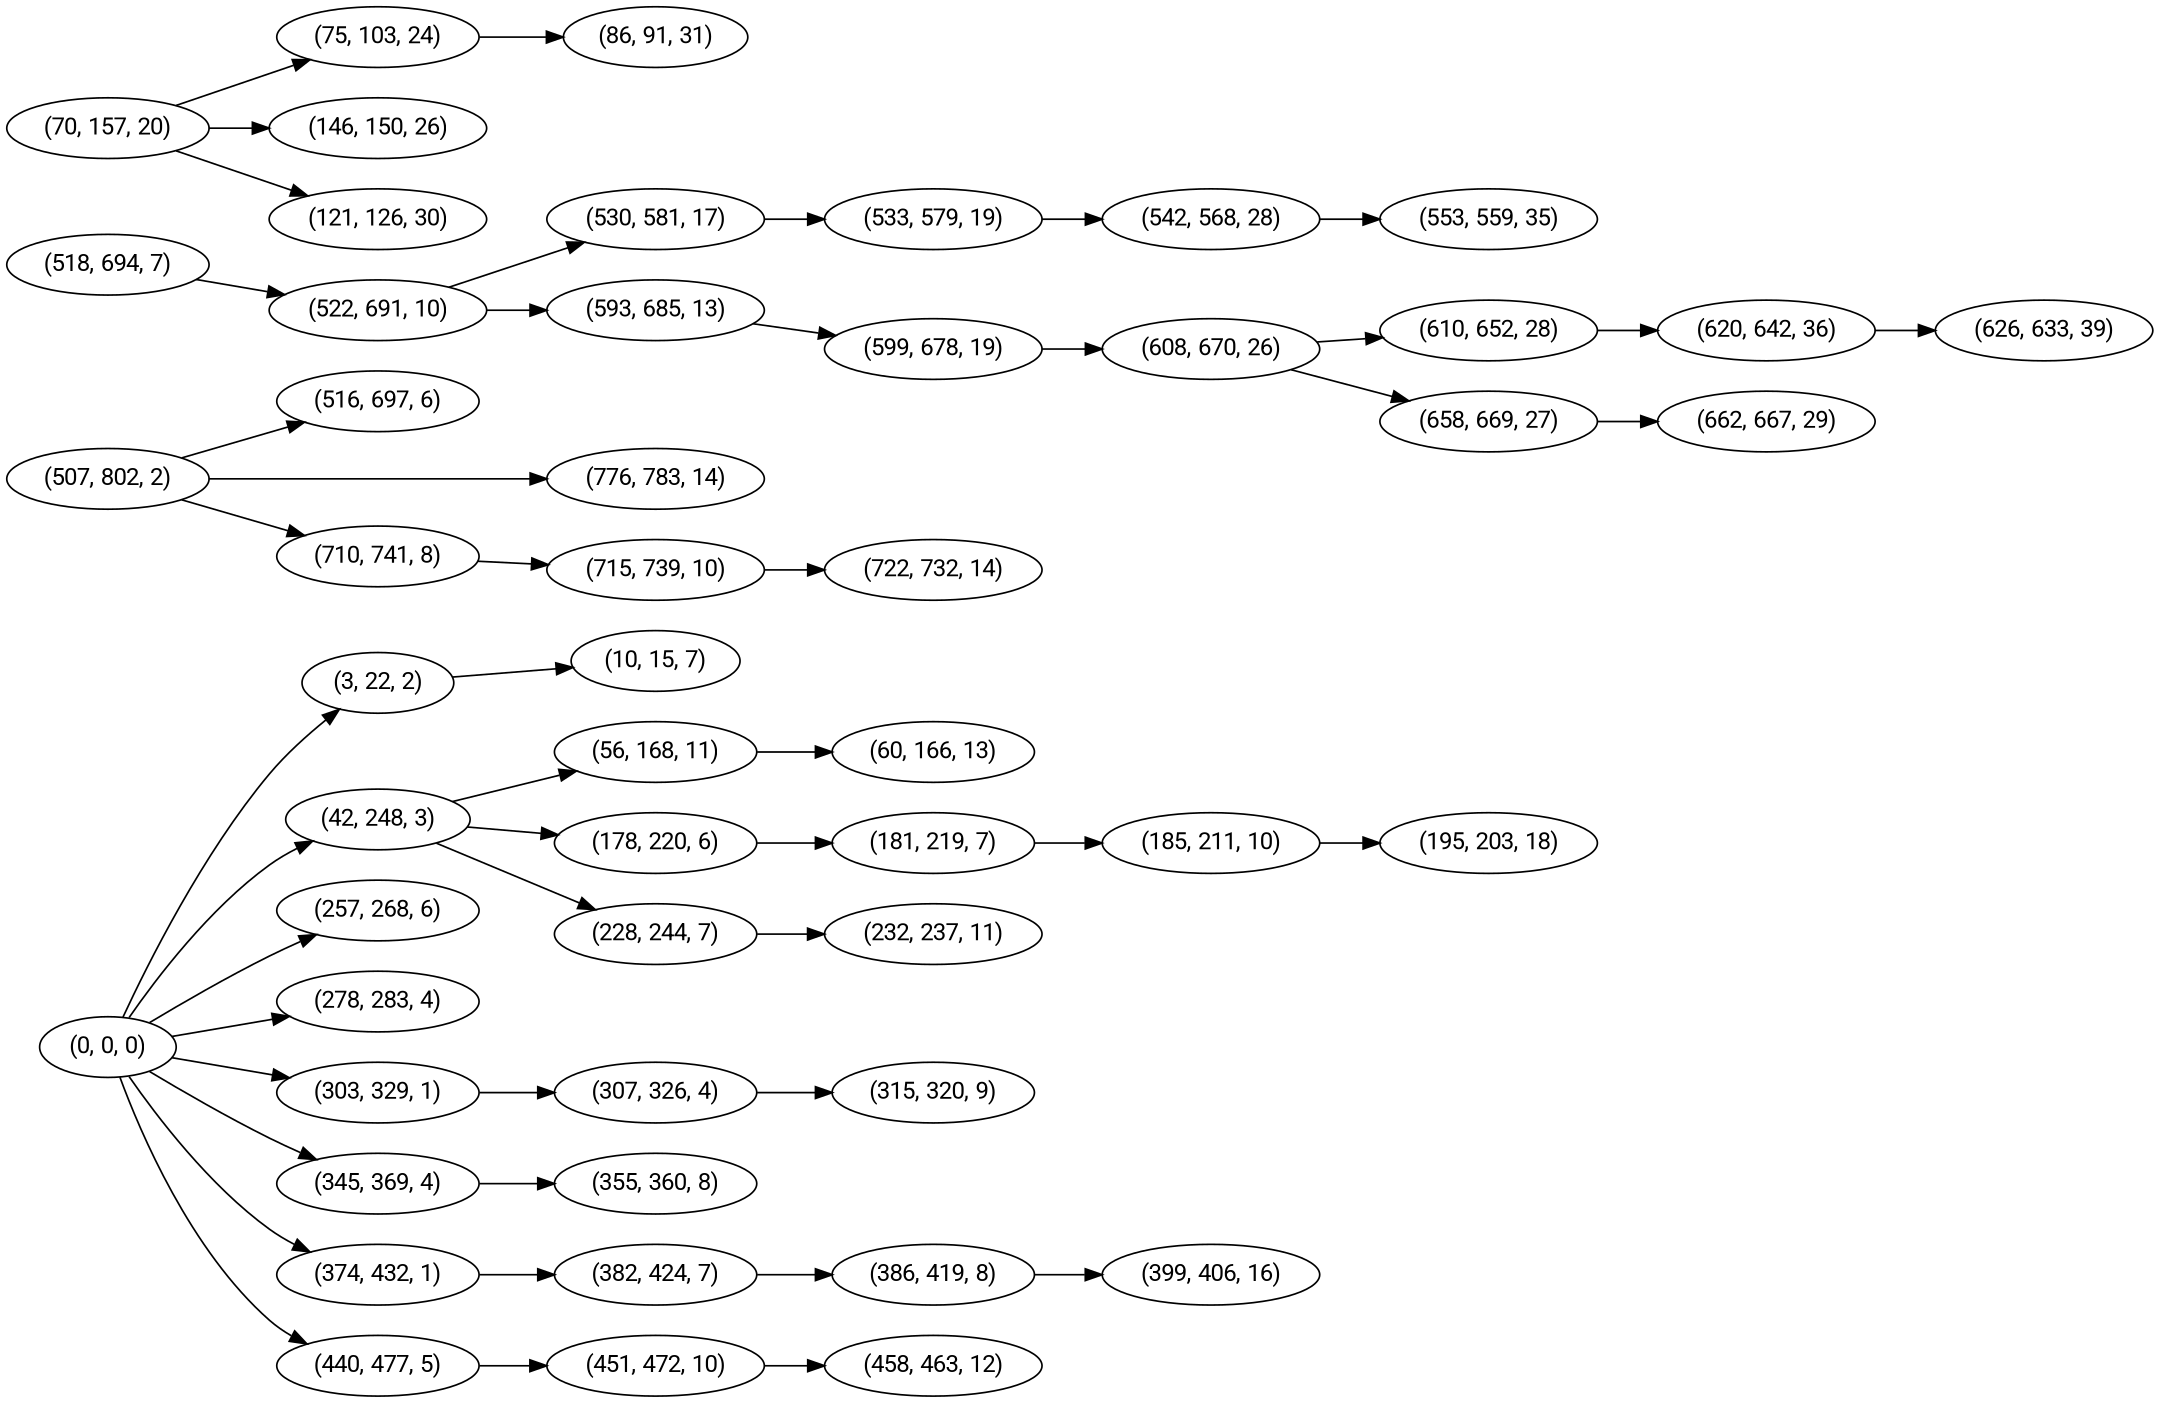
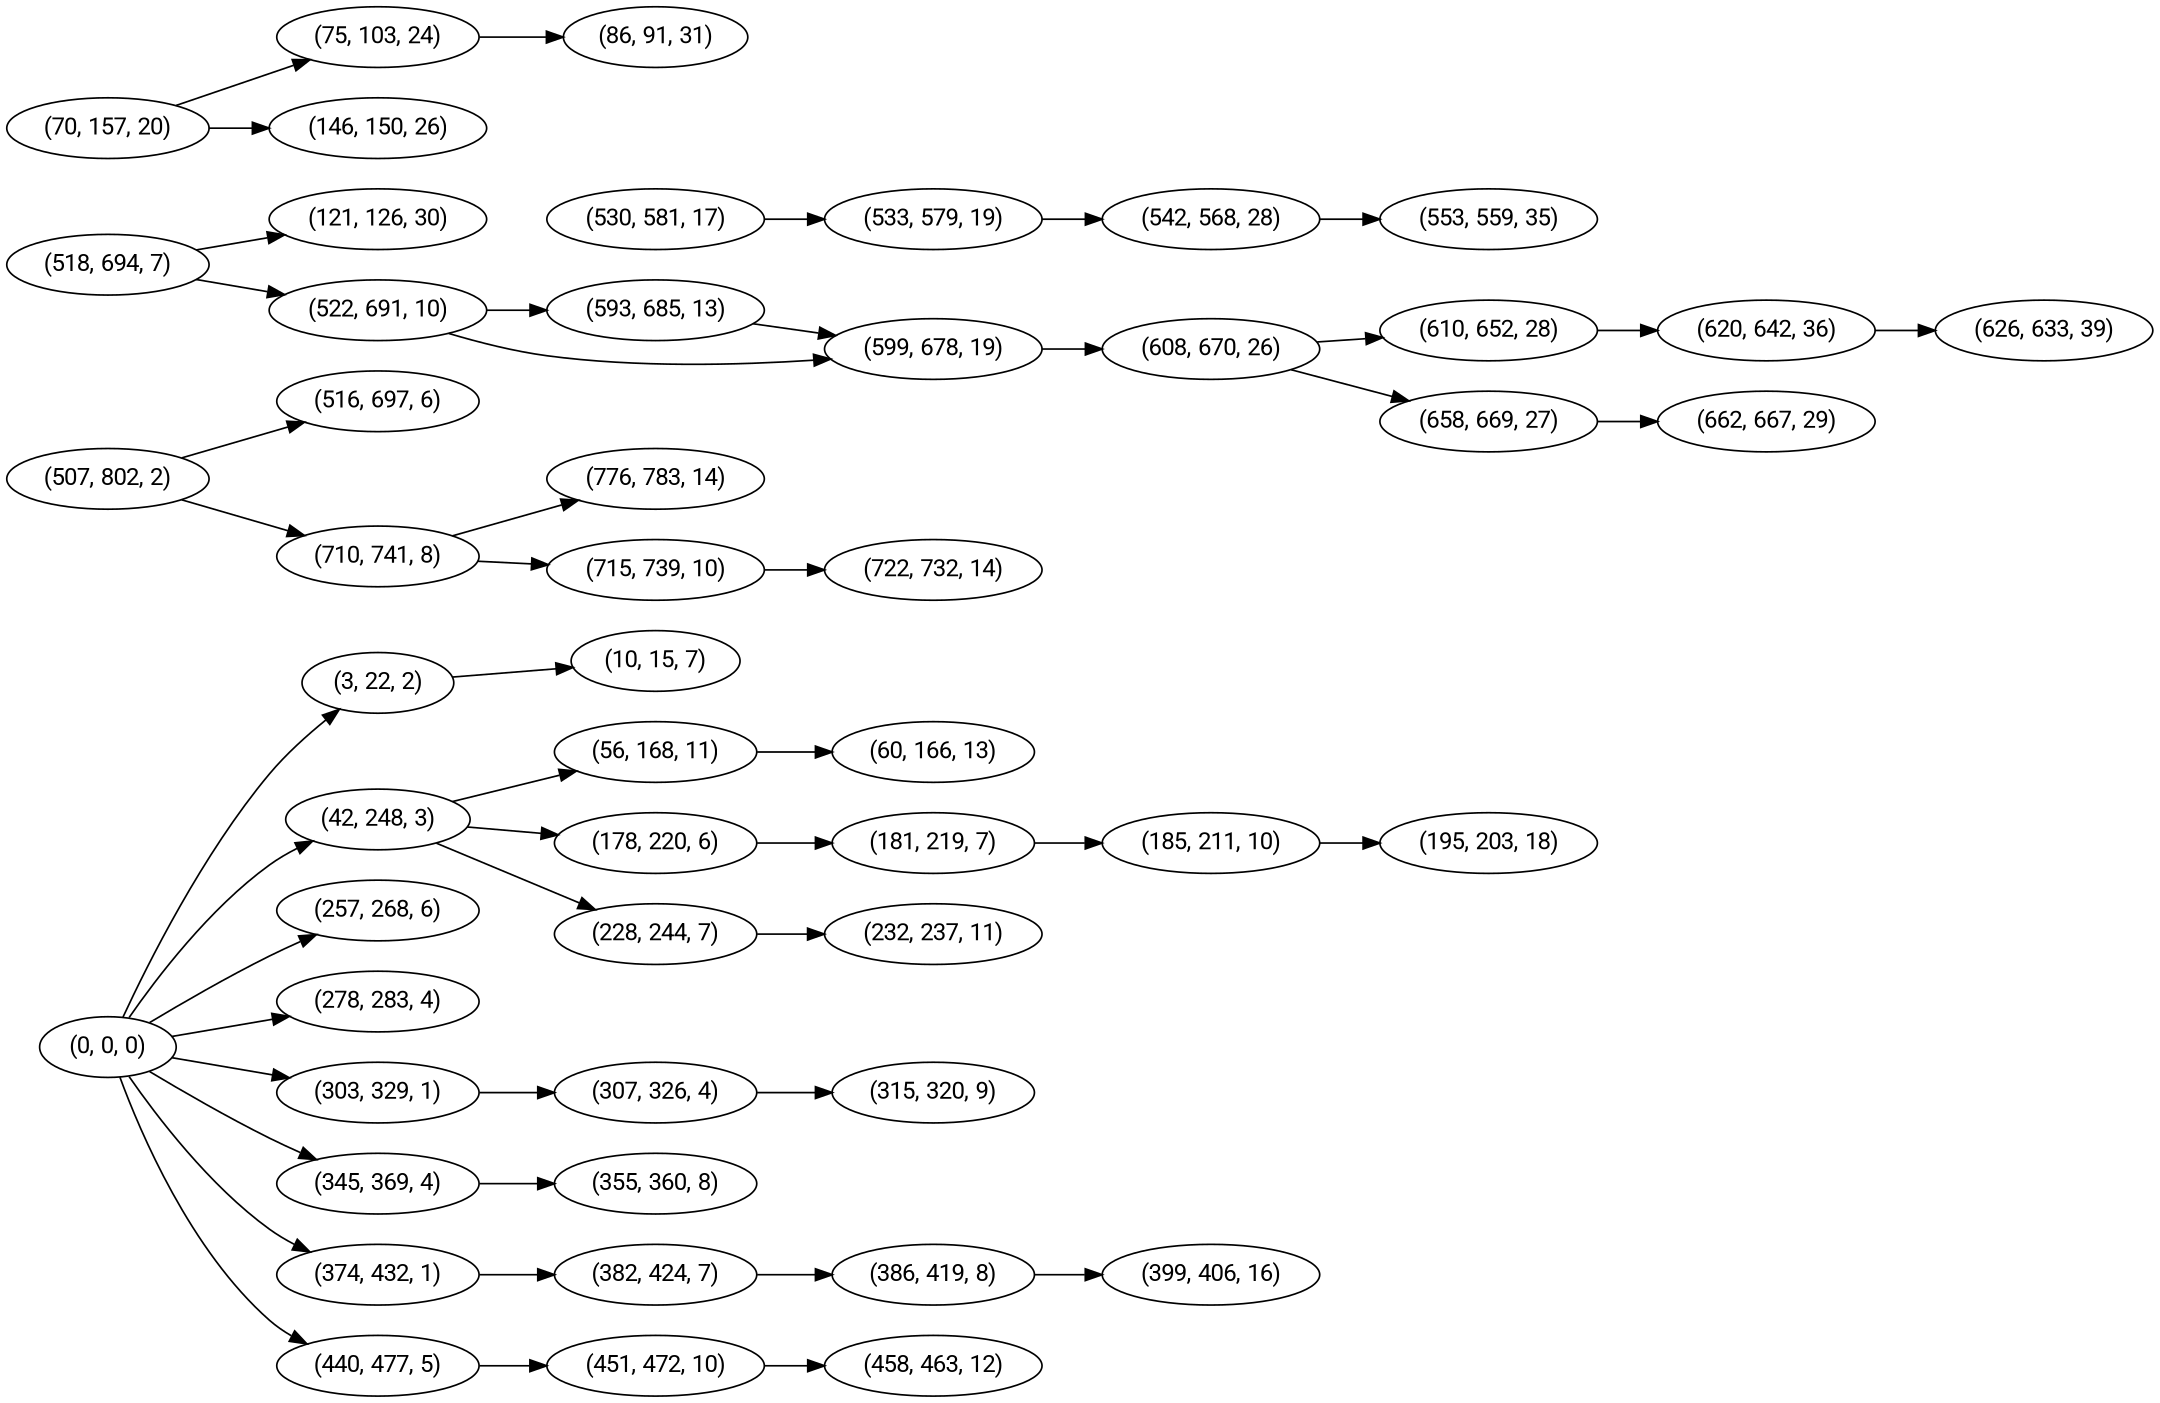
edge "(70, 157, 20)" -> "(121, 126, 30)": now "(518, 694, 7)" -> "(121, 126, 30)"
edge "(522, 691, 10)" -> "(530, 581, 17)": now "(522, 691, 10)" -> "(599, 678, 19)"
edge "(507, 802, 2)" -> "(776, 783, 14)": now "(710, 741, 8)" -> "(776, 783, 14)"
